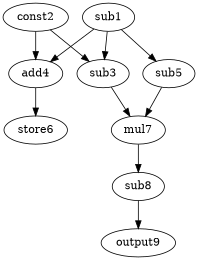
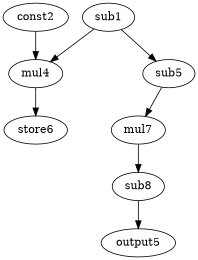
node "add4": label "add4" -> "mul4"
node "sub3": removed
node "output9": label "output9" -> "output5"
